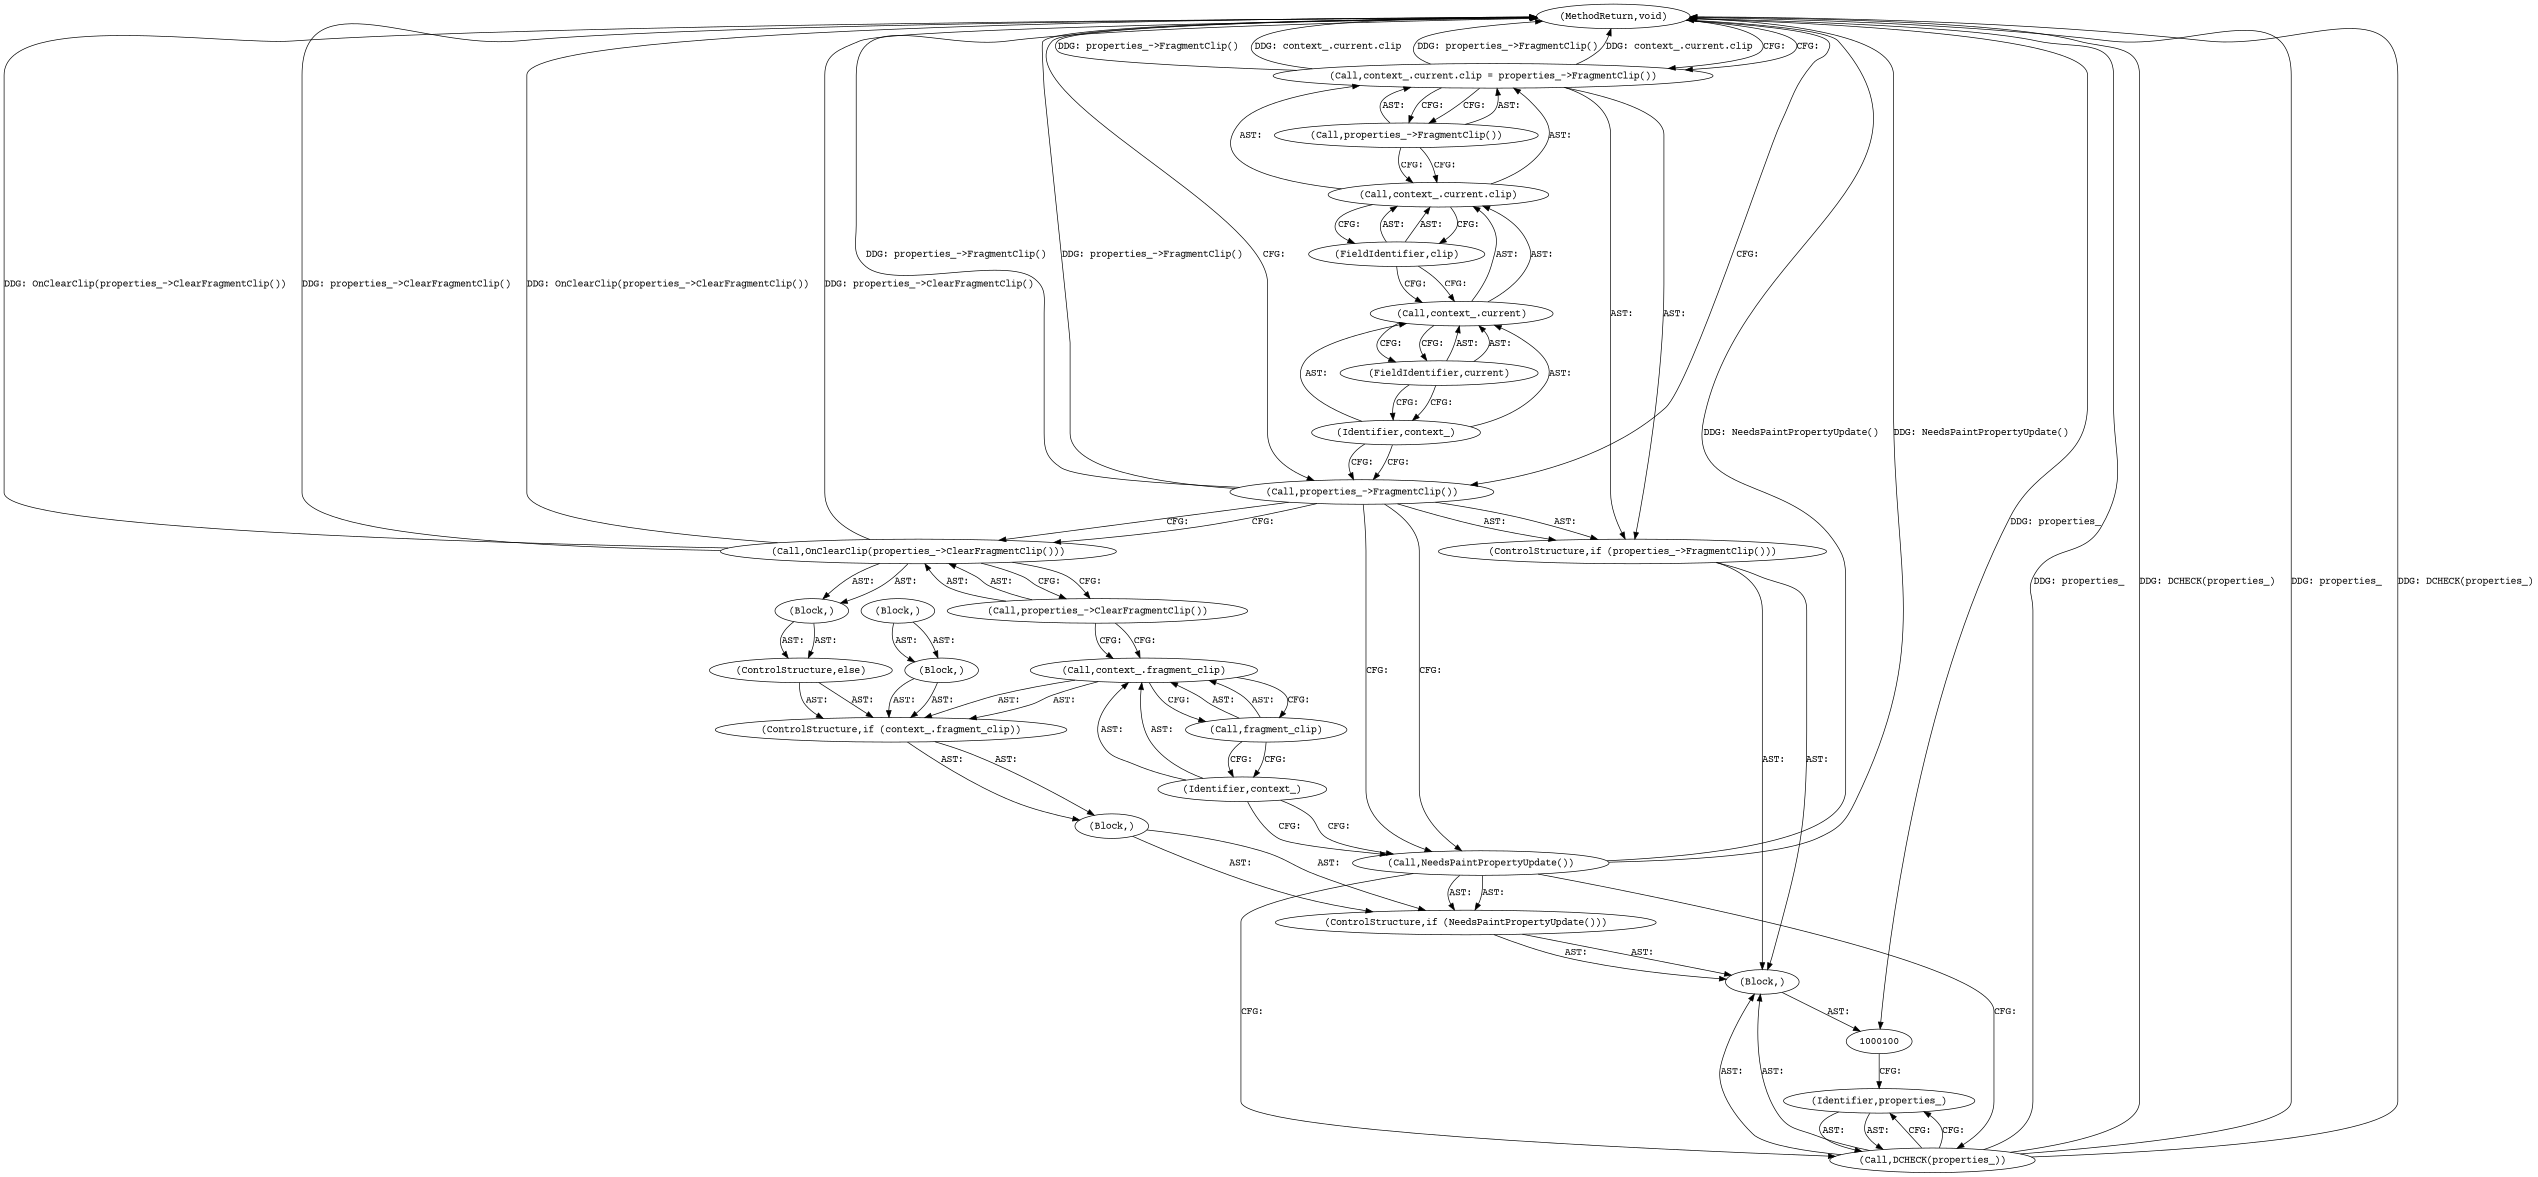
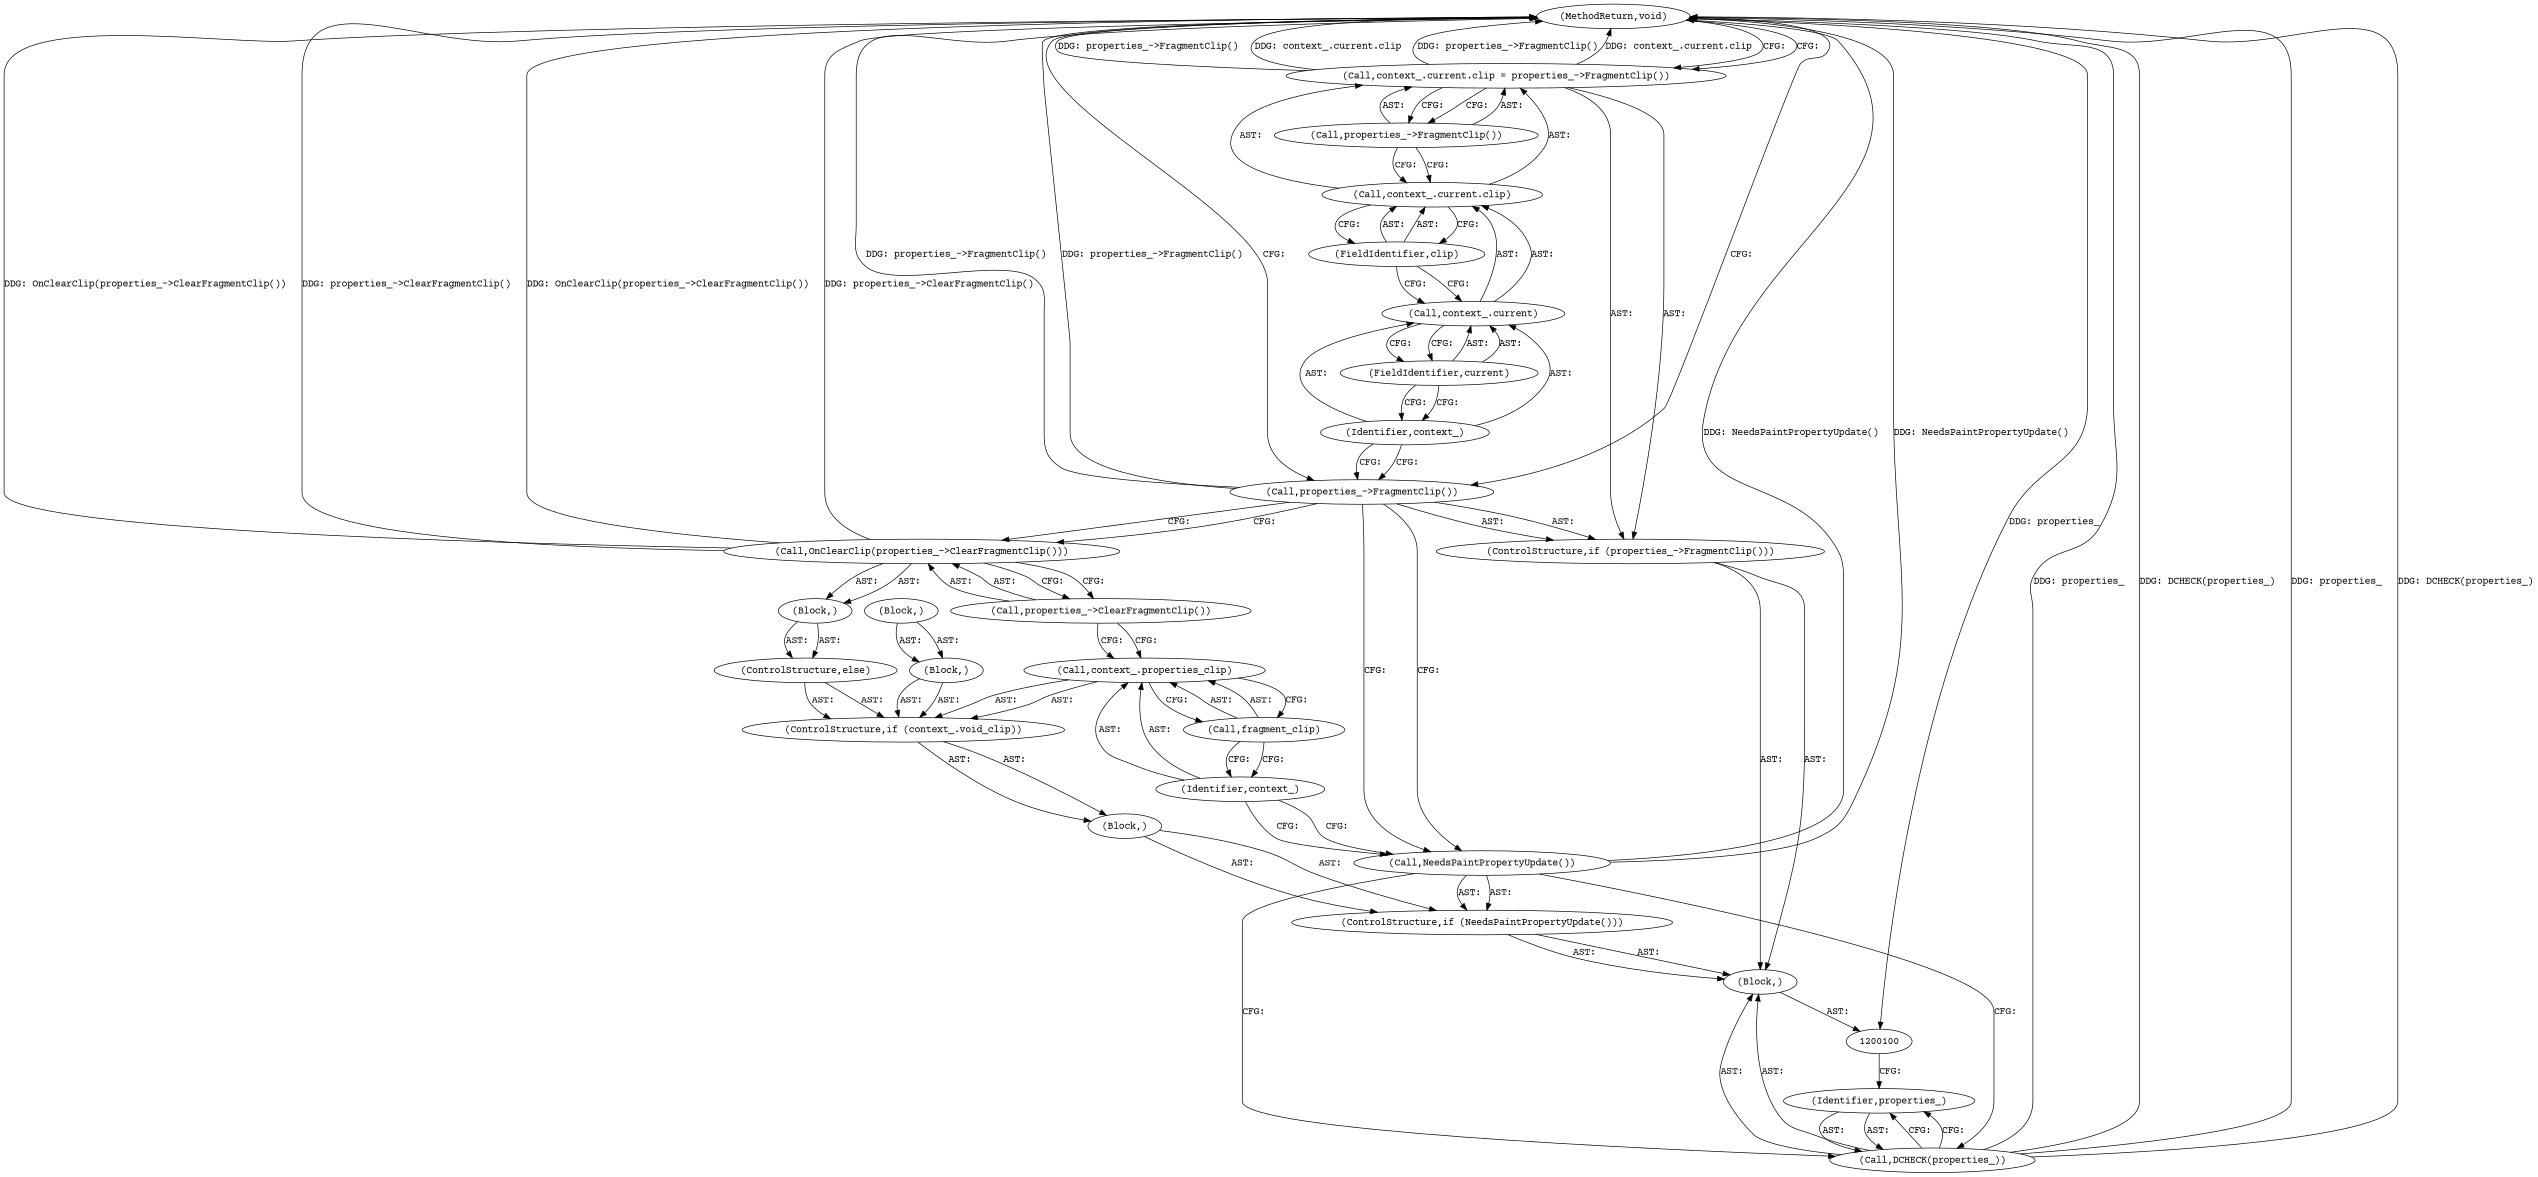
node "(Call,context_.fragment_clip)": label "(Call,context_.fragment_clip)" -> "(Call,context_.properties_clip)"
node "(ControlStructure,if (context_.fragment_clip))": label "(ControlStructure,if (context_.fragment_clip))" -> "(ControlStructure,if (context_.void_clip))"
node "1000100": label "1000100" -> "1200100"
